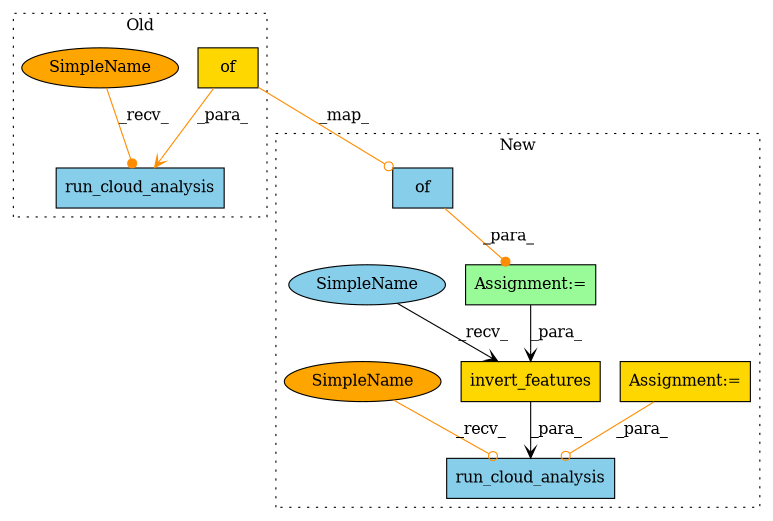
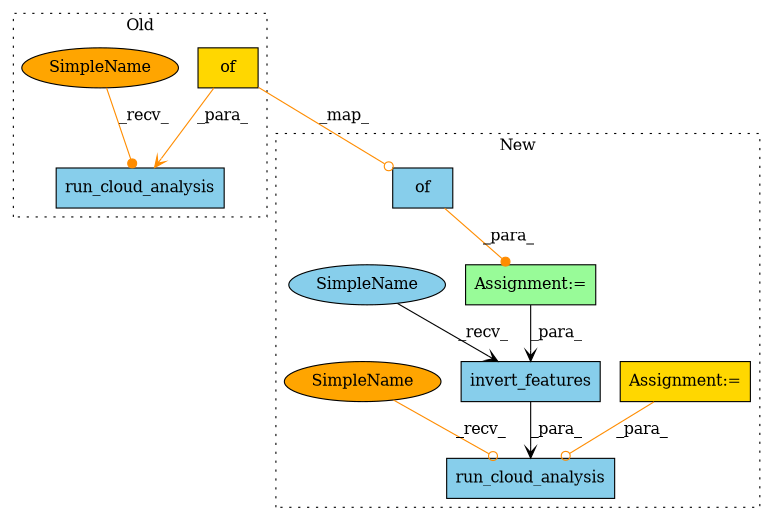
node "invert_features": fillcolor gold -> skyblue
